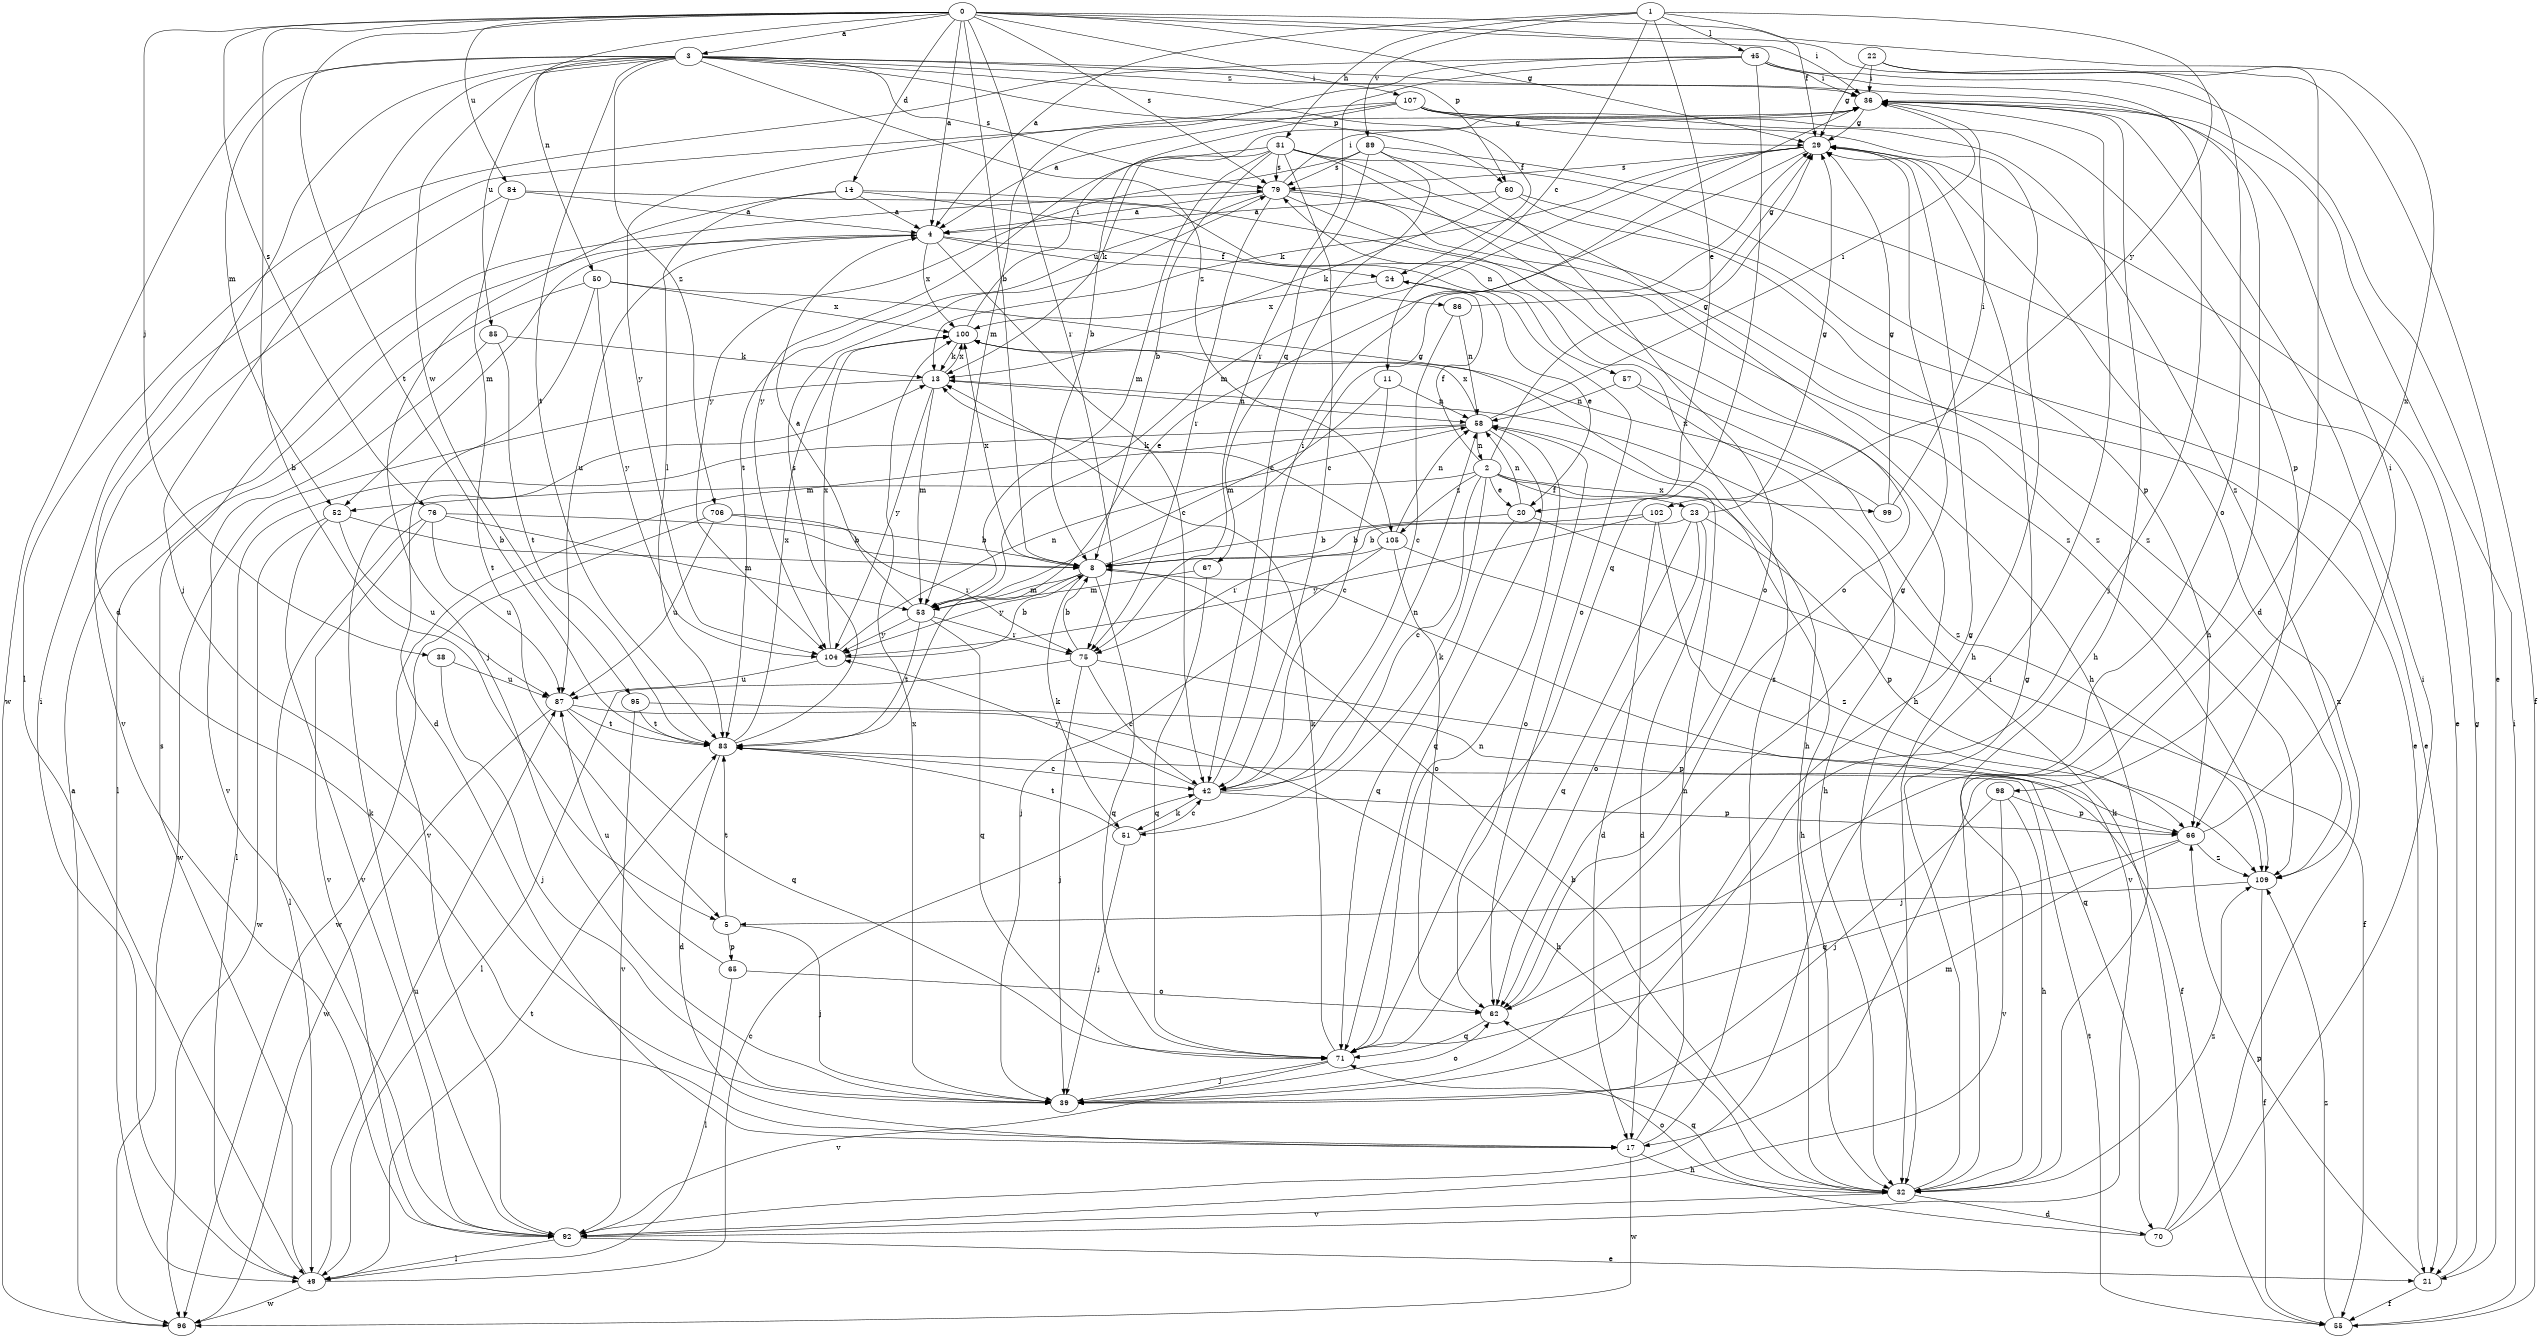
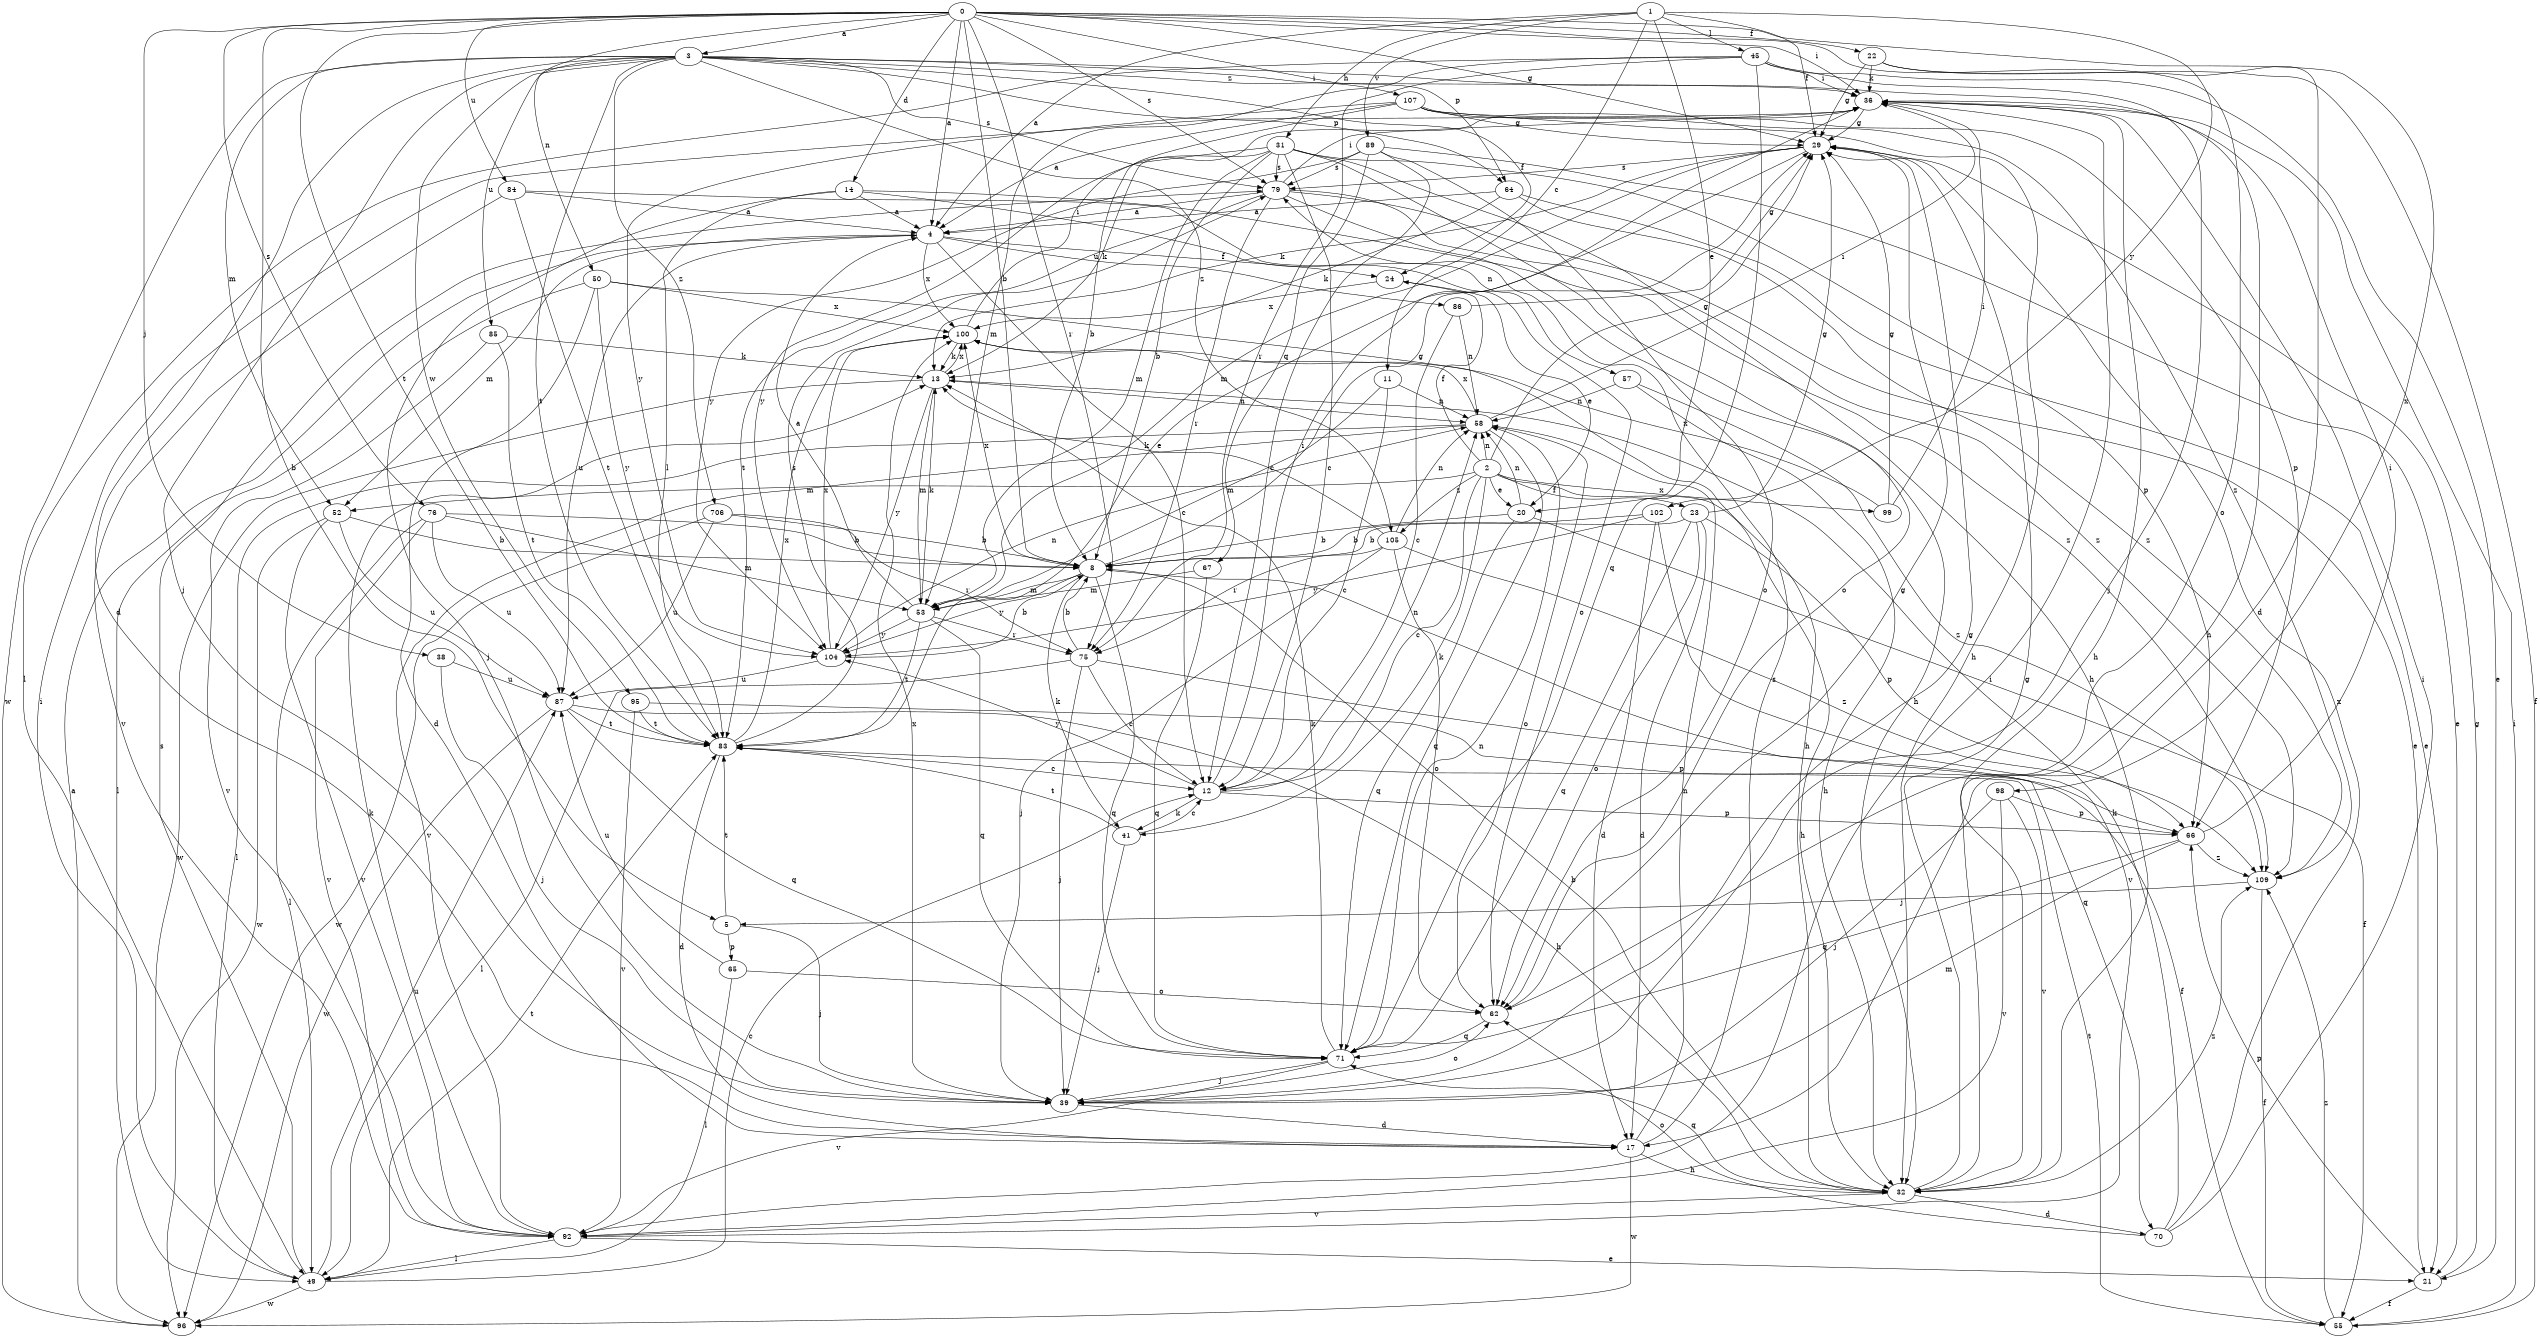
edge "0" -> "22": added, label "f"
edge "22" -> "36": label "i" -> "k"
node "60": label "60" -> "64"
edge "58" -> "2": reversed
edge "53" -> "13": added, label "k"
edge "84" -> "5": now "84" -> "83"
node "42": label "42" -> "12"
node "51": label "51" -> "41"
edge "98" -> "32": label "h" -> "v"
edge "39" -> "17": added, label "d"
